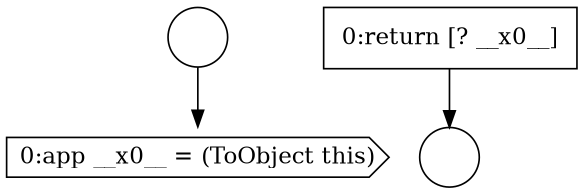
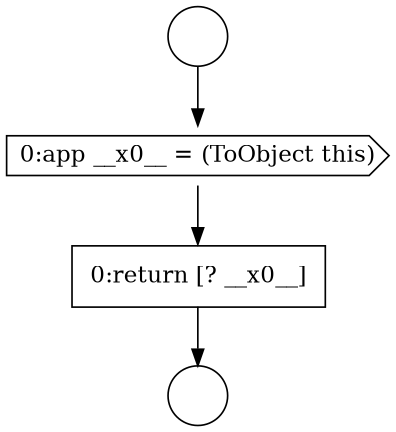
edge "0:app __x0__ = (ToObject this)" -> "0:return [? __x0__]": added
